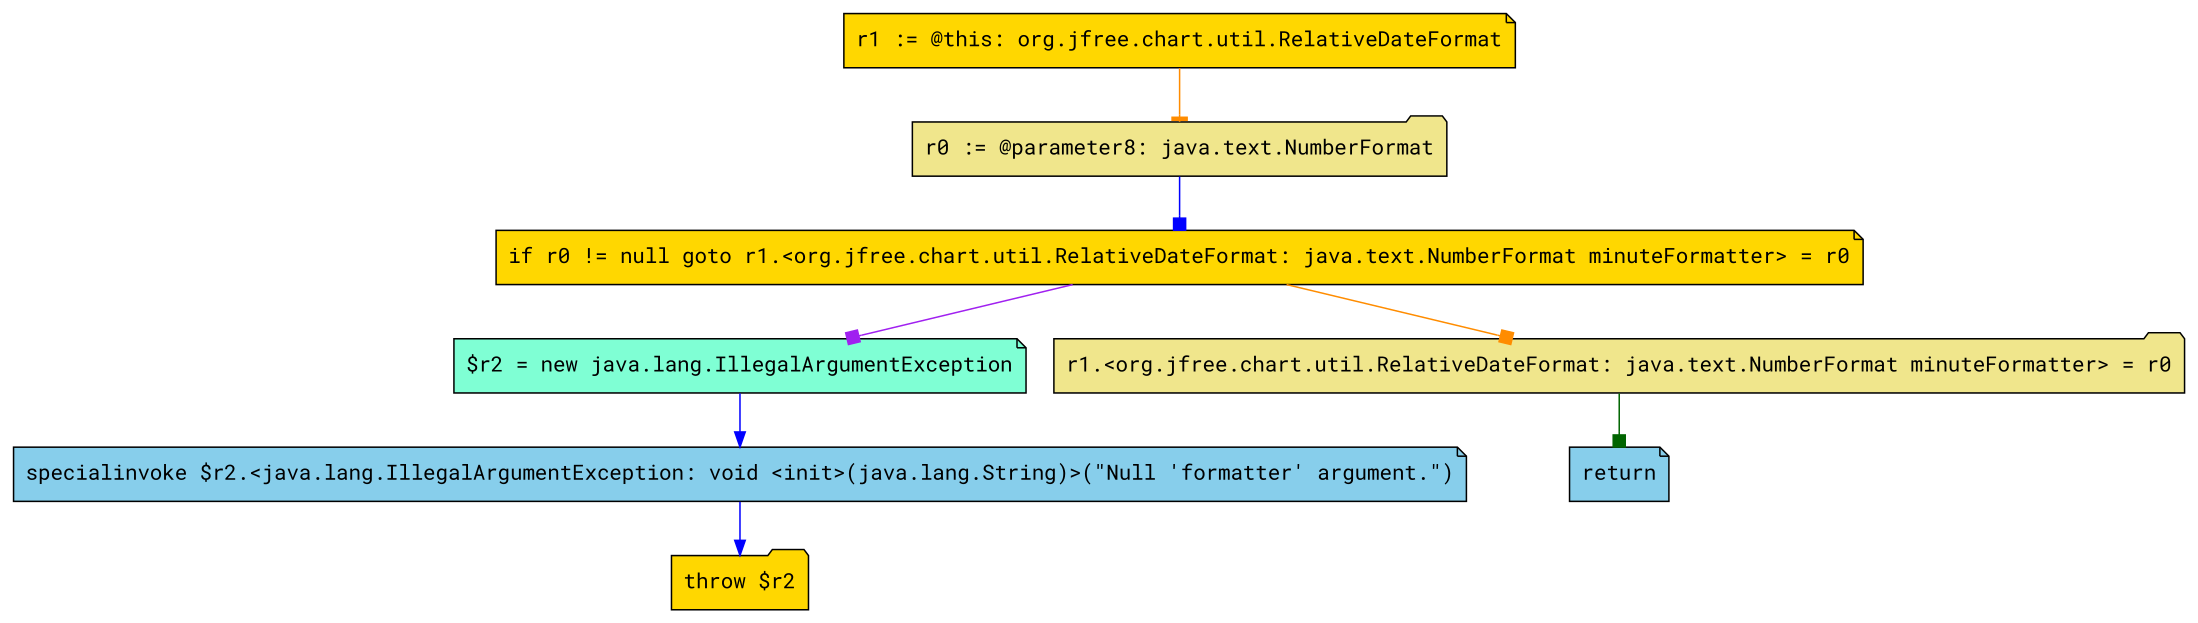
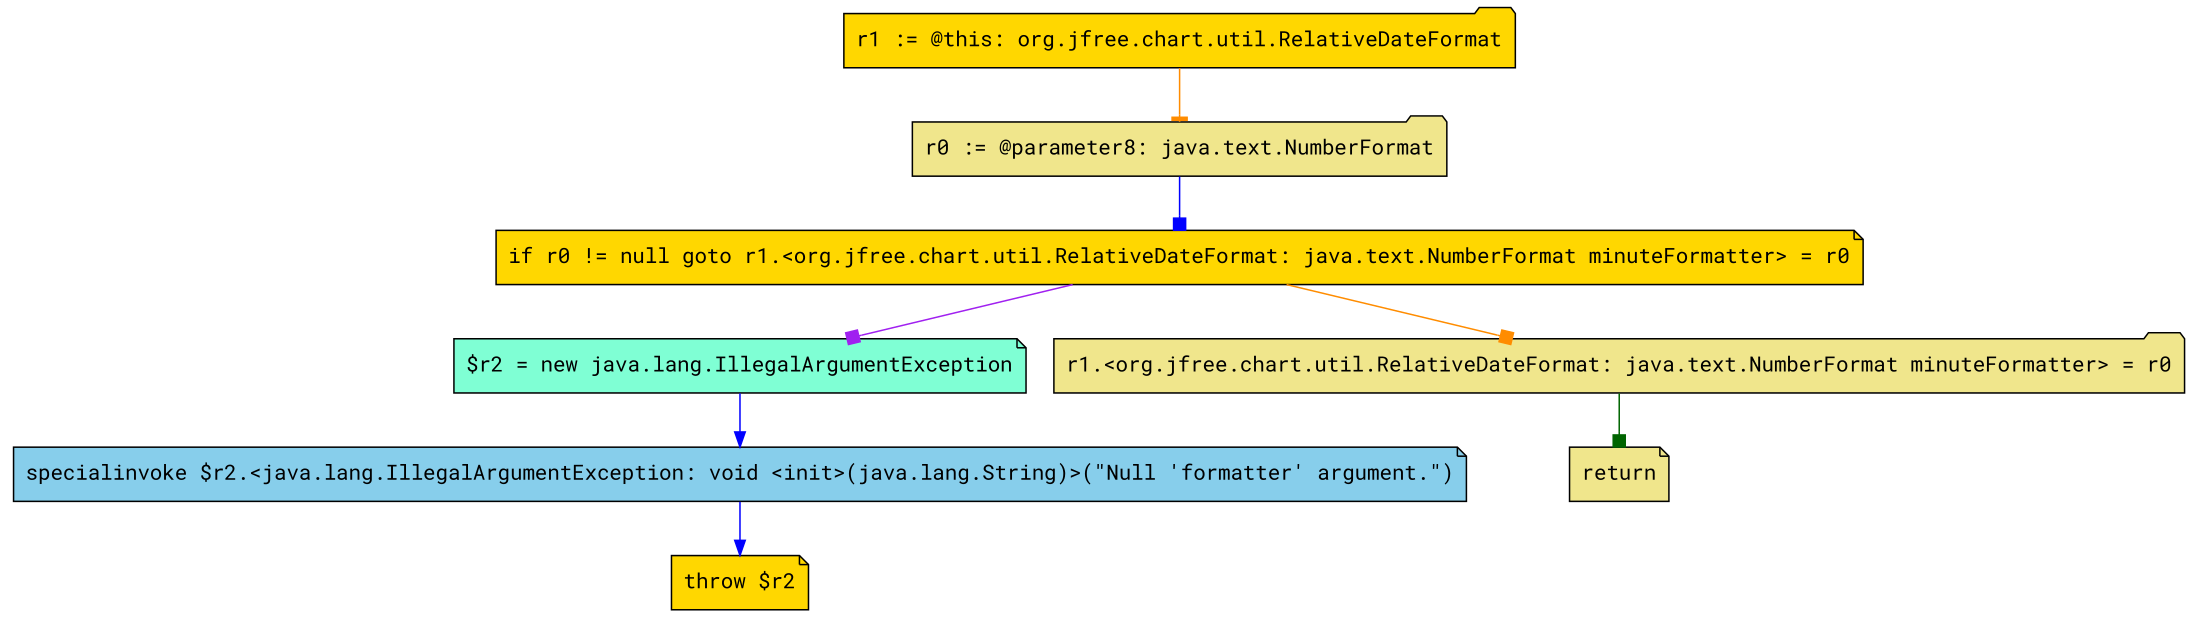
node "r1 := @this: org.jfree.chart.util.RelativeDateFormat": shape note -> folder
node "return": fillcolor skyblue -> khaki
node "throw $r2": shape folder -> note
